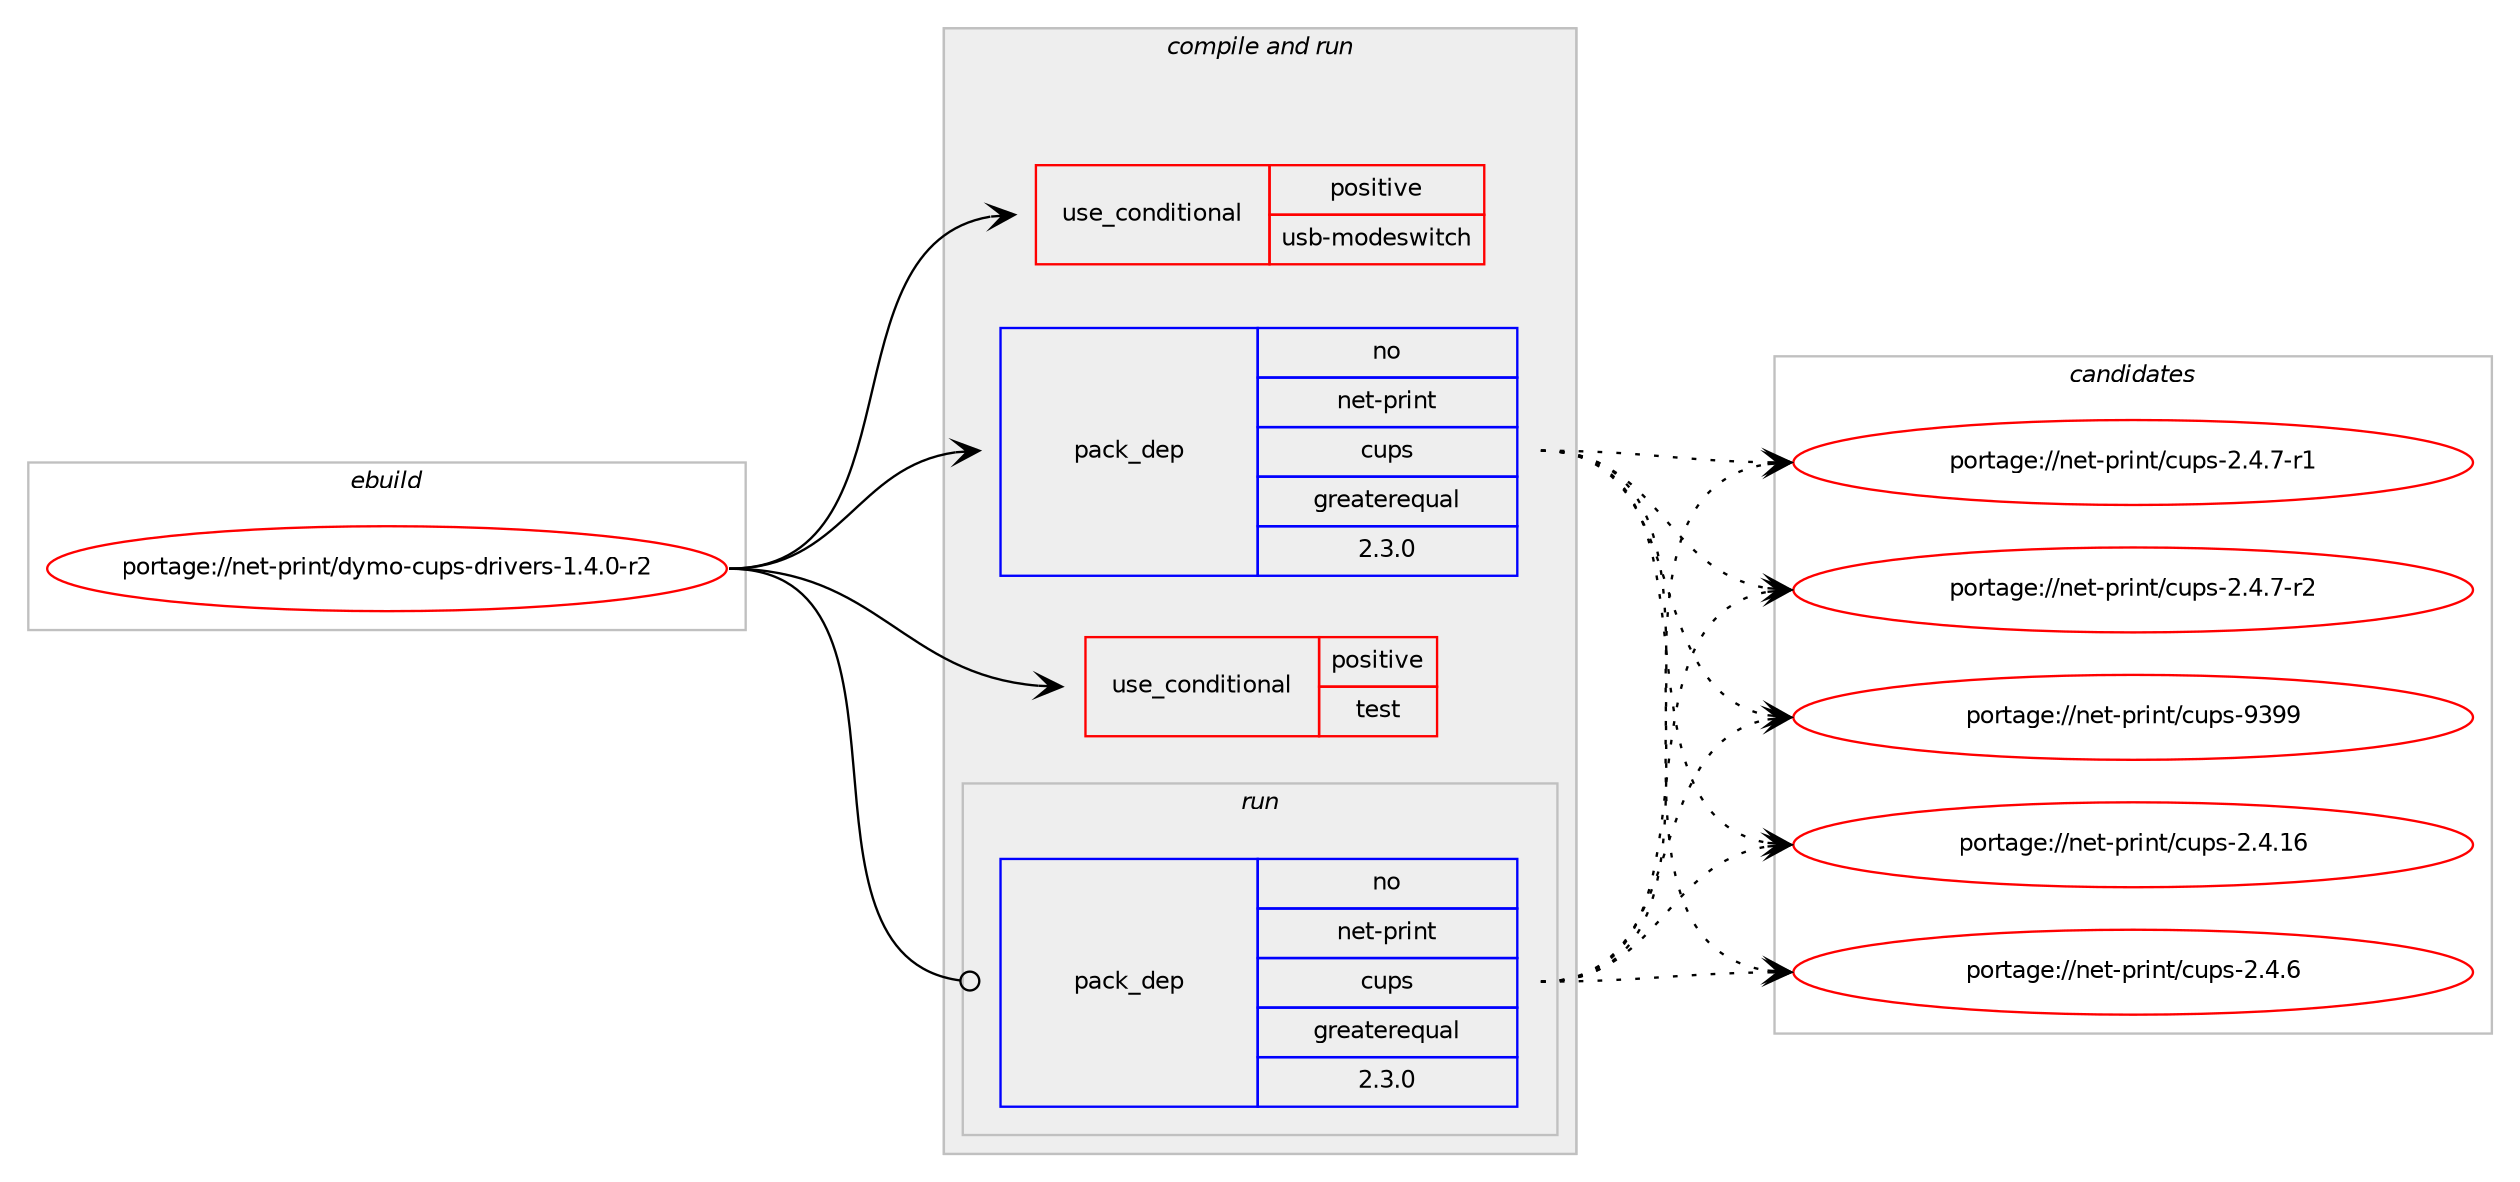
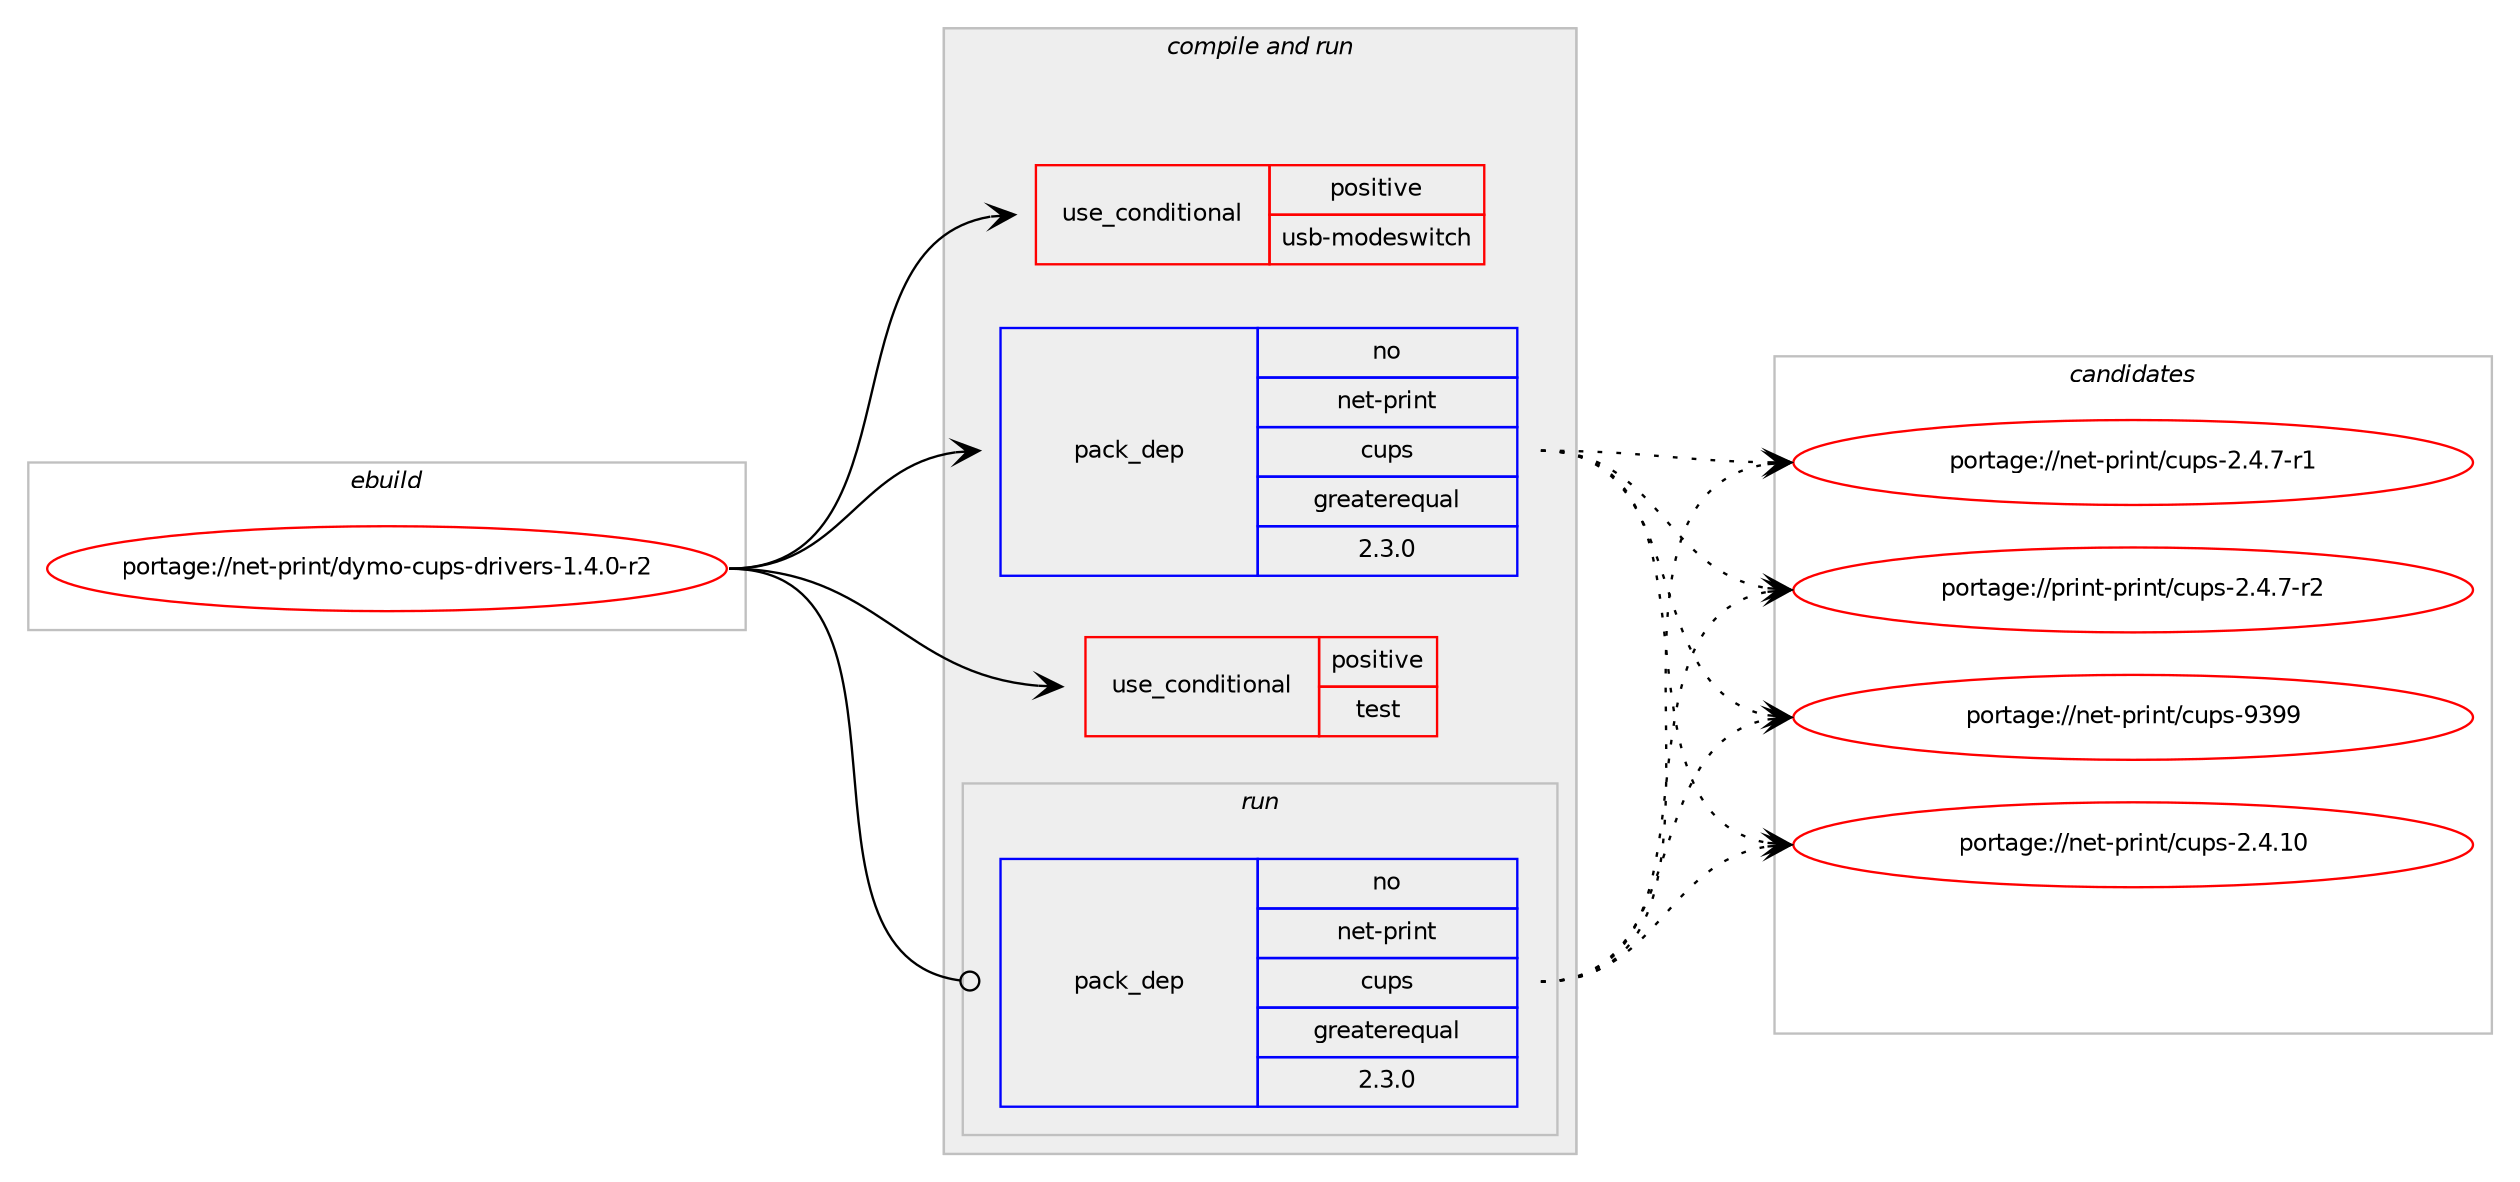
node "portage://net-print/cups-2.4.7-r2": label "portage://net-print/cups-2.4.7-r2" -> "portage://print-print/cups-2.4.7-r2"
node "portage://net-print/cups-2.4.16": label "portage://net-print/cups-2.4.16" -> "portage://net-print/cups-2.4.10"
node "portage://net-print/cups-2.4.6": removed
